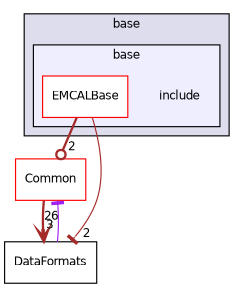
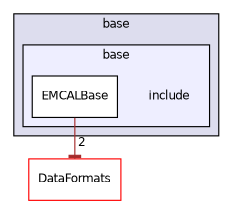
node "EMCALBase": color red -> black
node "Common": removed
node "DataFormats": color black -> red
